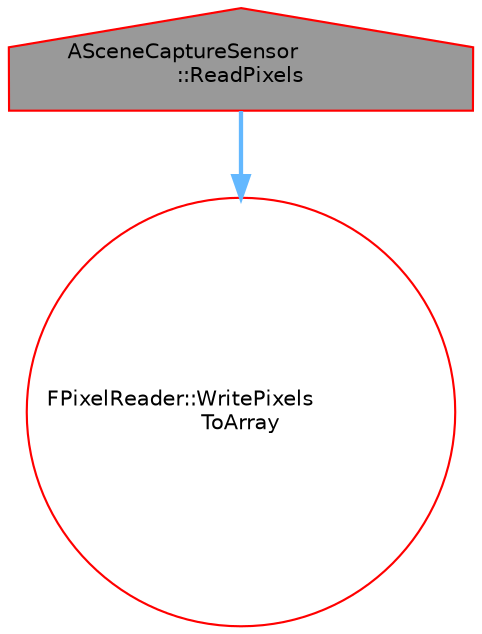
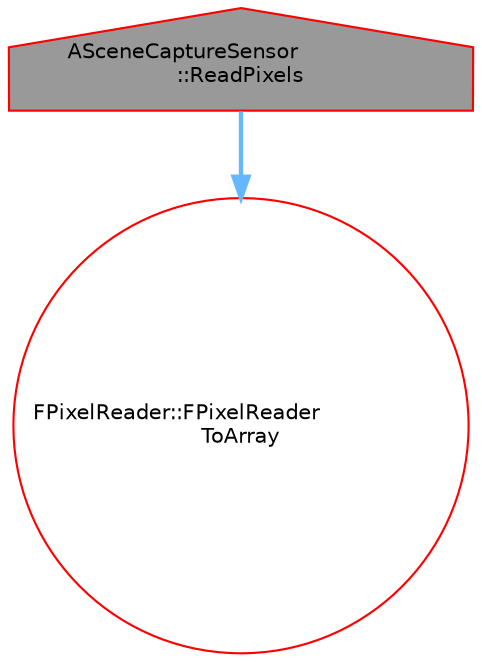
node "FPixelReader::WritePixels ToArray": label "FPixelReader::WritePixels ToArray" -> "FPixelReader::FPixelReader ToArray"
